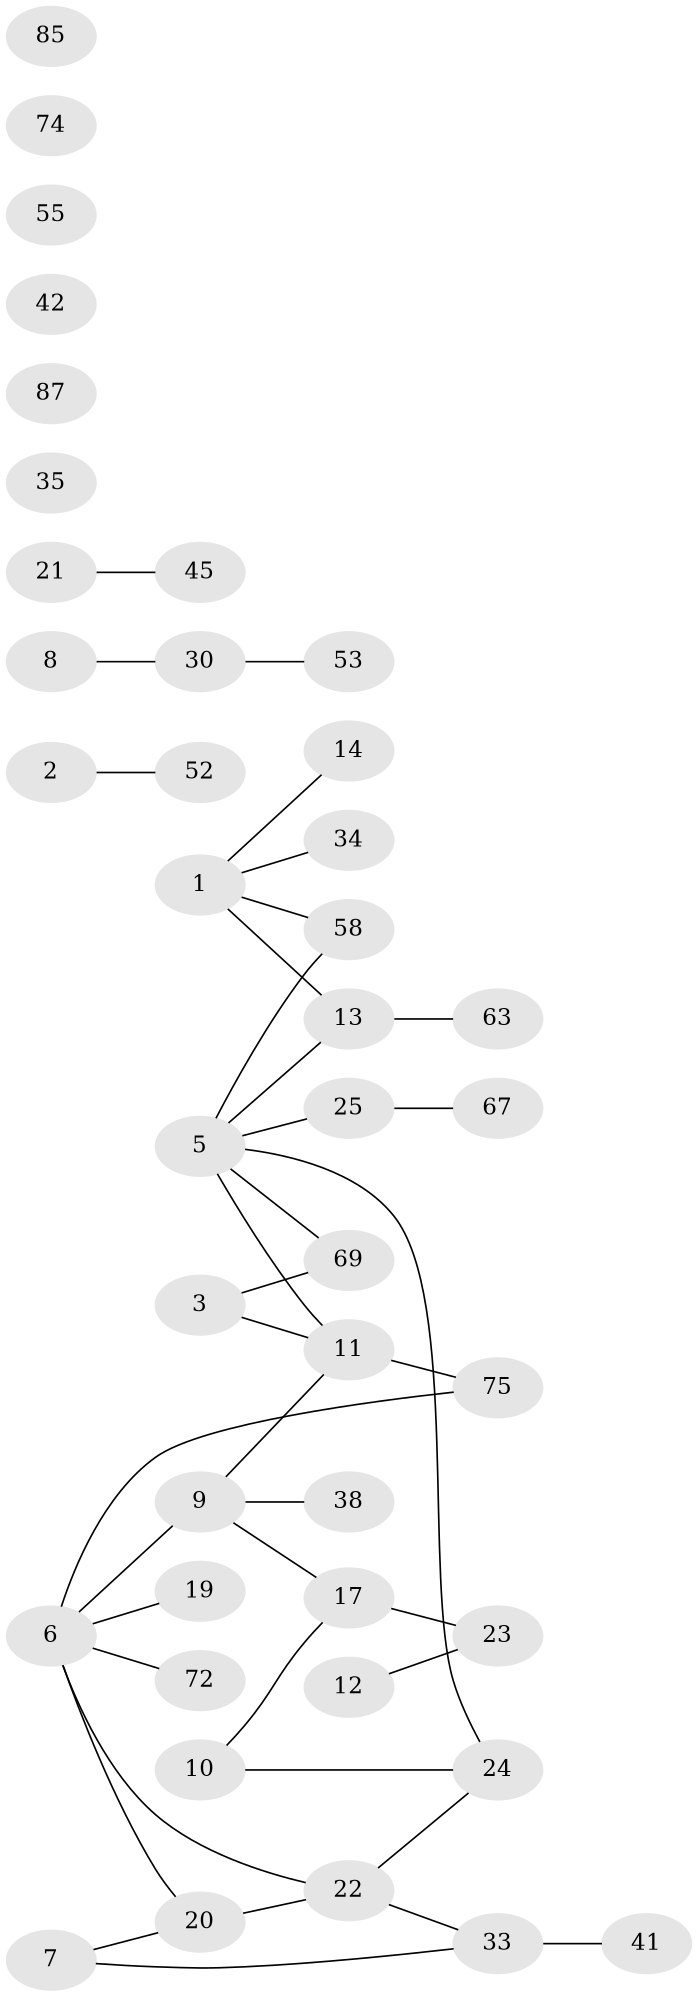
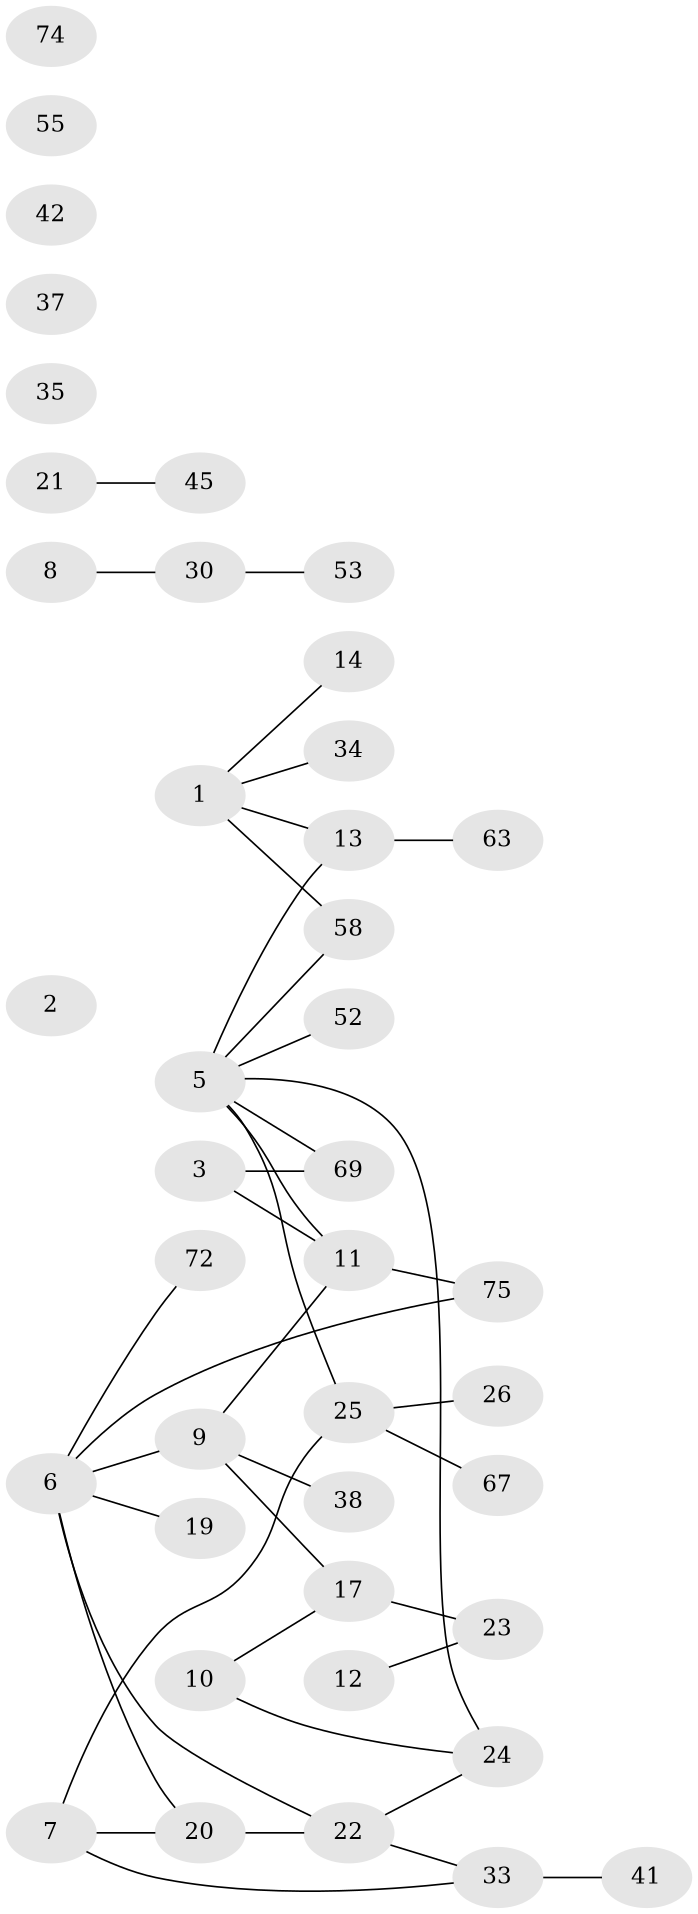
node "85": removed
node "87": label "87" -> "37"
edge "2" -- "52": now "5" -- "52"
node "26": added
edge "25" -- "7": added
